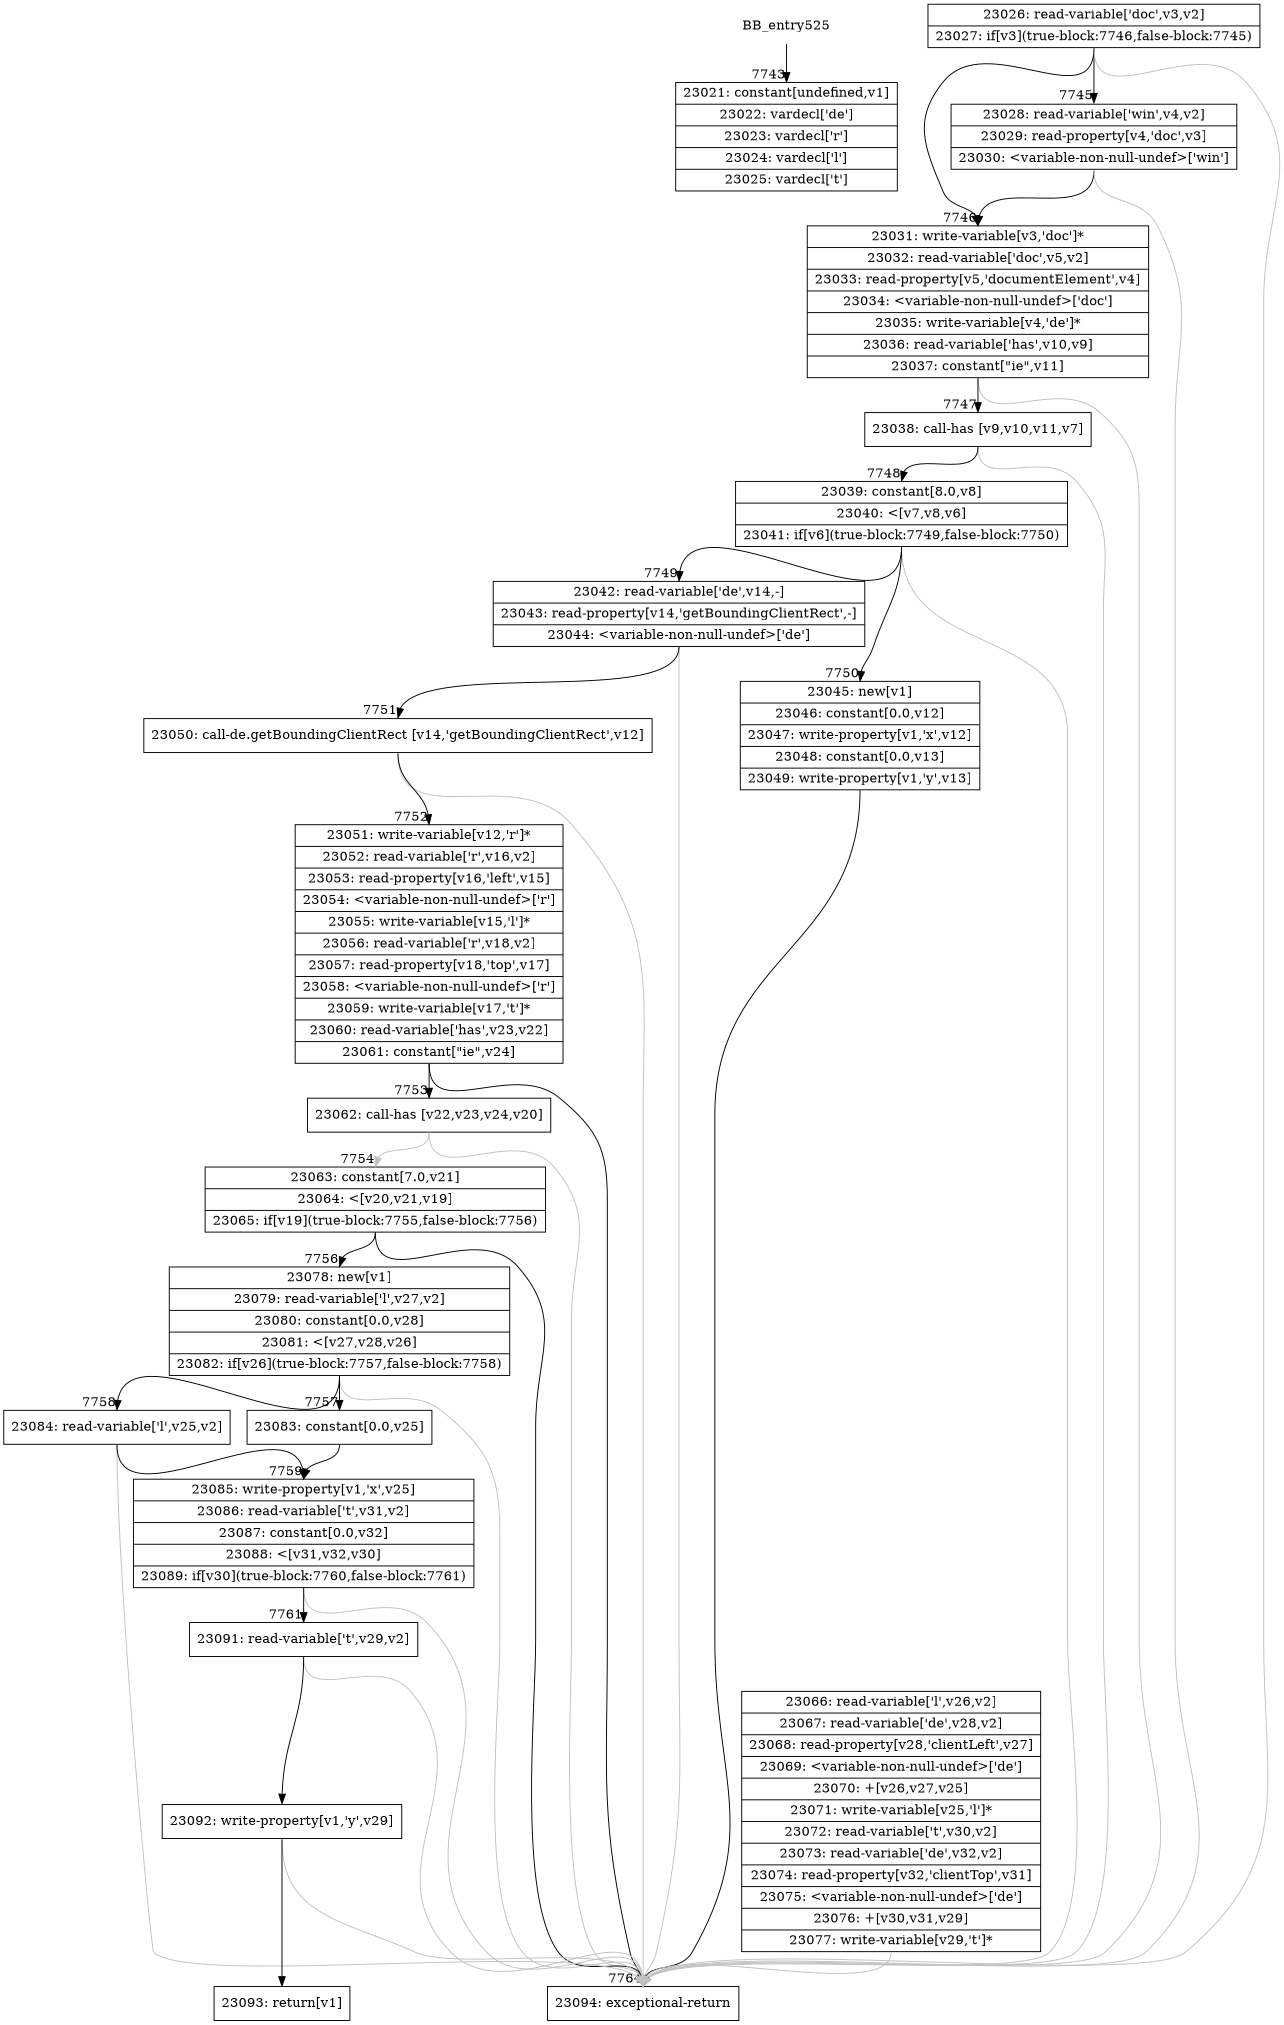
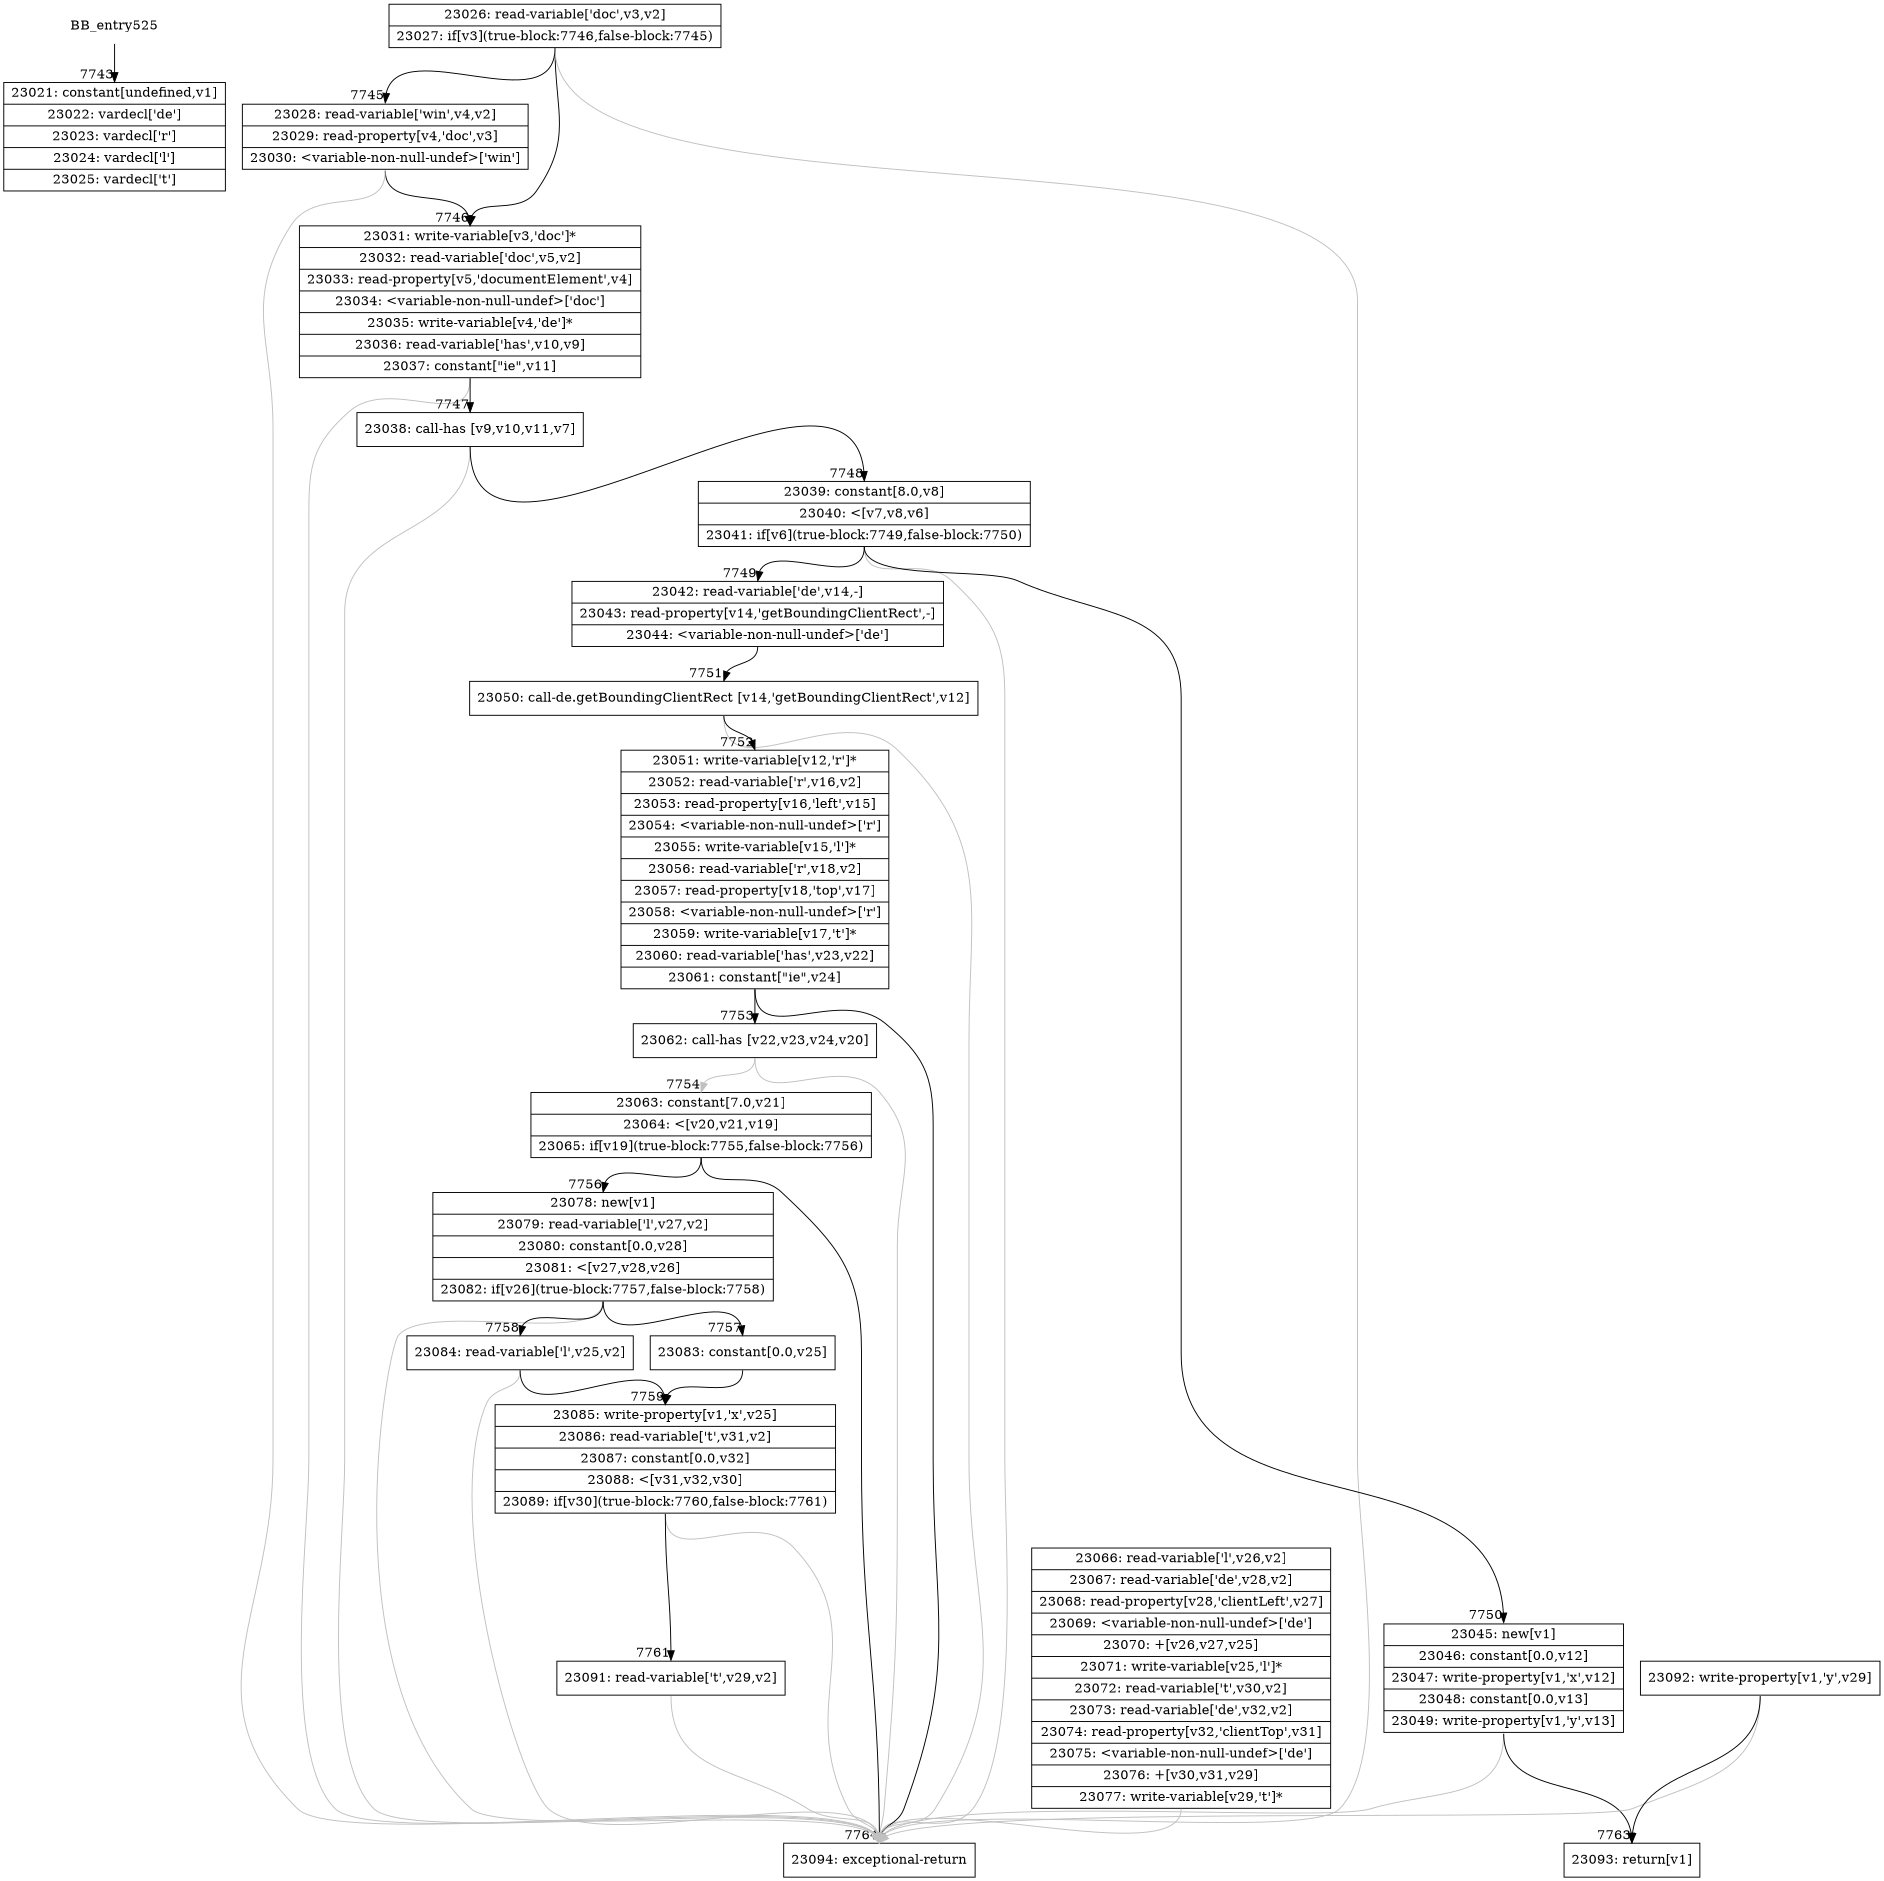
edge "23042: read-variable['de',v14,-]" -> "23094: exceptional-return": removed
edge "23045: new[v1]" -> "23094: exceptional-return": color black -> gray
edge "23091: read-variable['t',v29,v2]" -> "23092: write-property[v1,'y',v29]": removed
edge "23045: new[v1]" -> "23093: return[v1]": added
